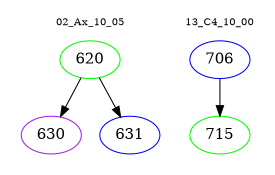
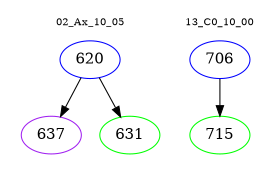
cluster "13_C4_10_00": label "13_C4_10_00" -> "13_C0_10_00"
node "620": color green -> blue
node "630": label "630" -> "637"
node "631": color blue -> green
